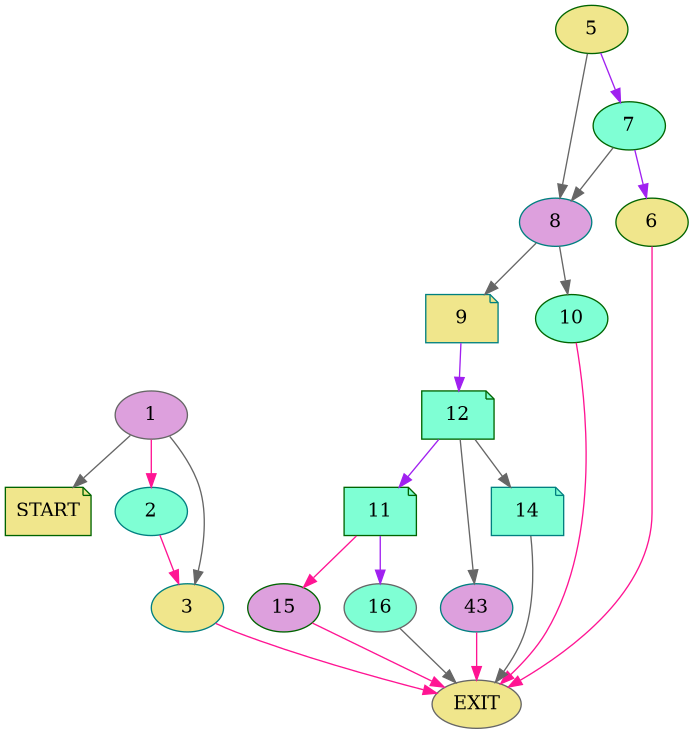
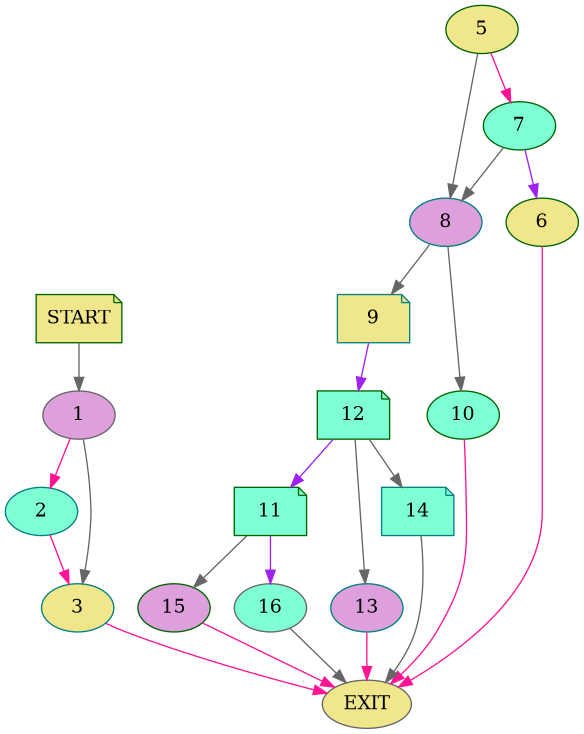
edge "5" -> "7": color purple -> deeppink
edge "1" -> "START": reversed
edge "11" -> "15": color deeppink -> gray40
node "43": label "43" -> "13"
